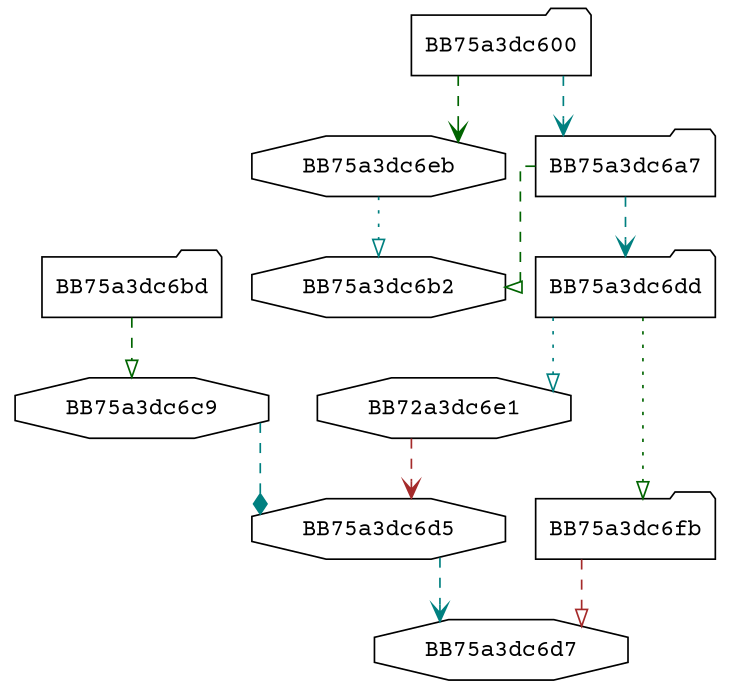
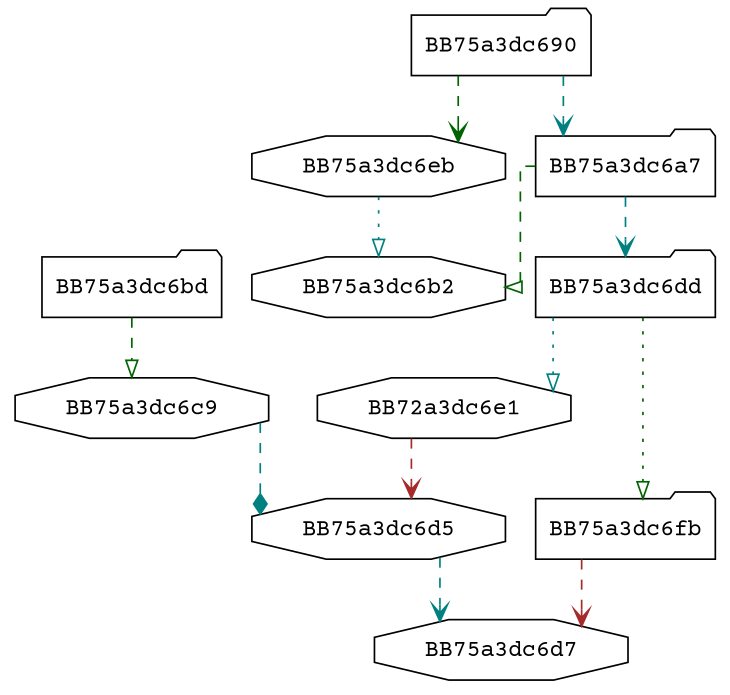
node "BB75a3dc600": label "BB75a3dc600" -> "BB75a3dc690"
edge "BB75a3dc6fb" -> "BB75a3dc6d7": arrowhead onormal -> vee
